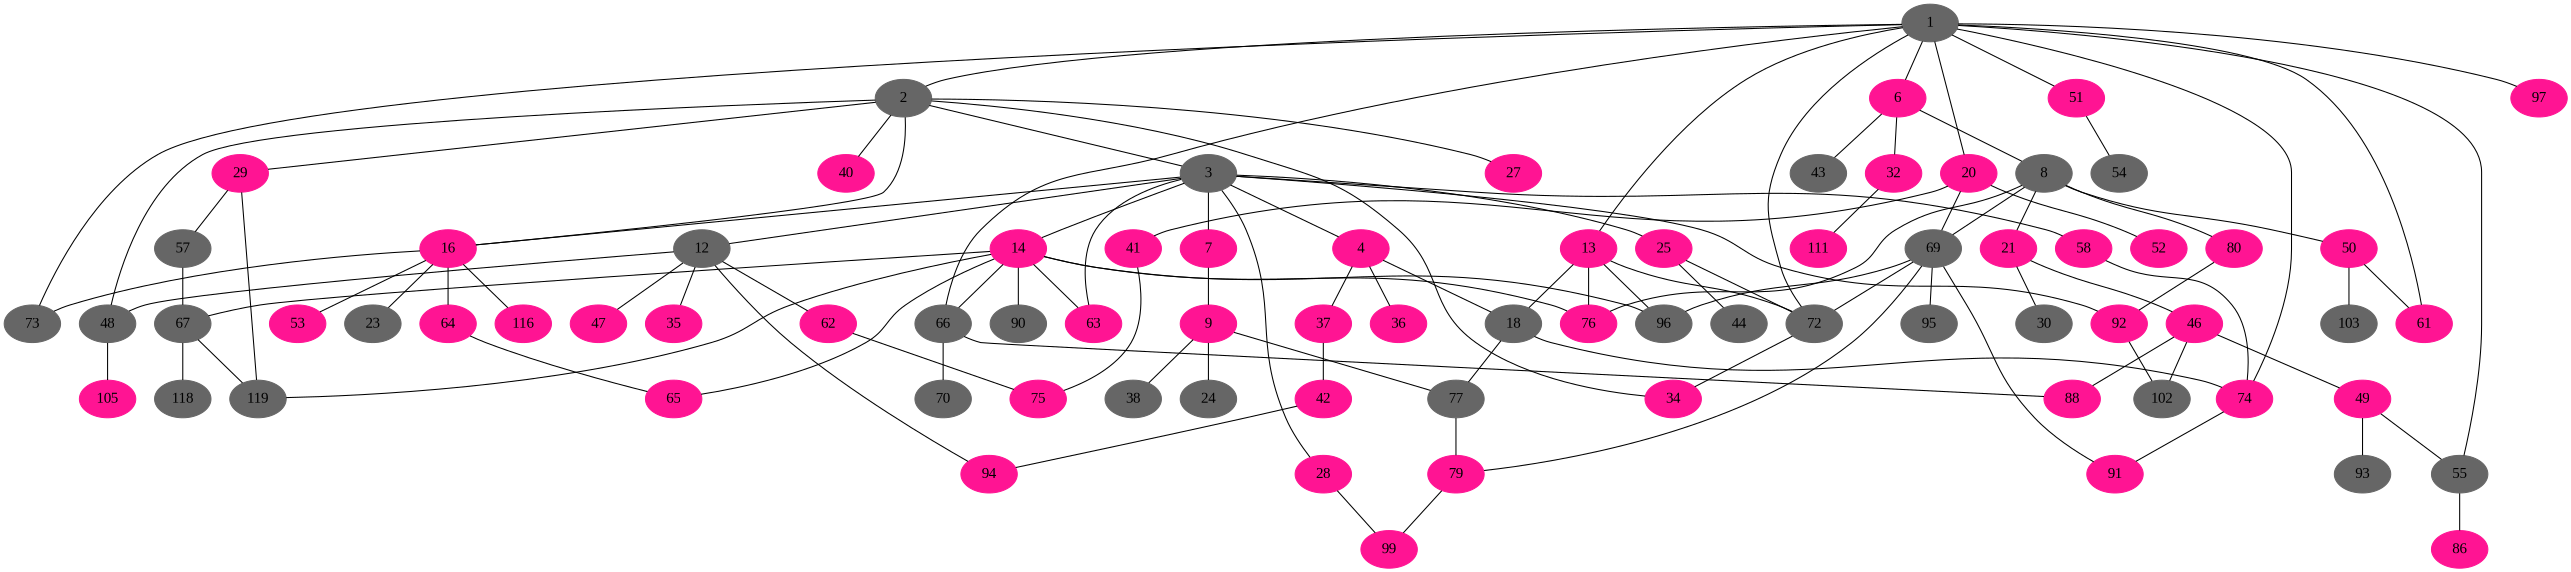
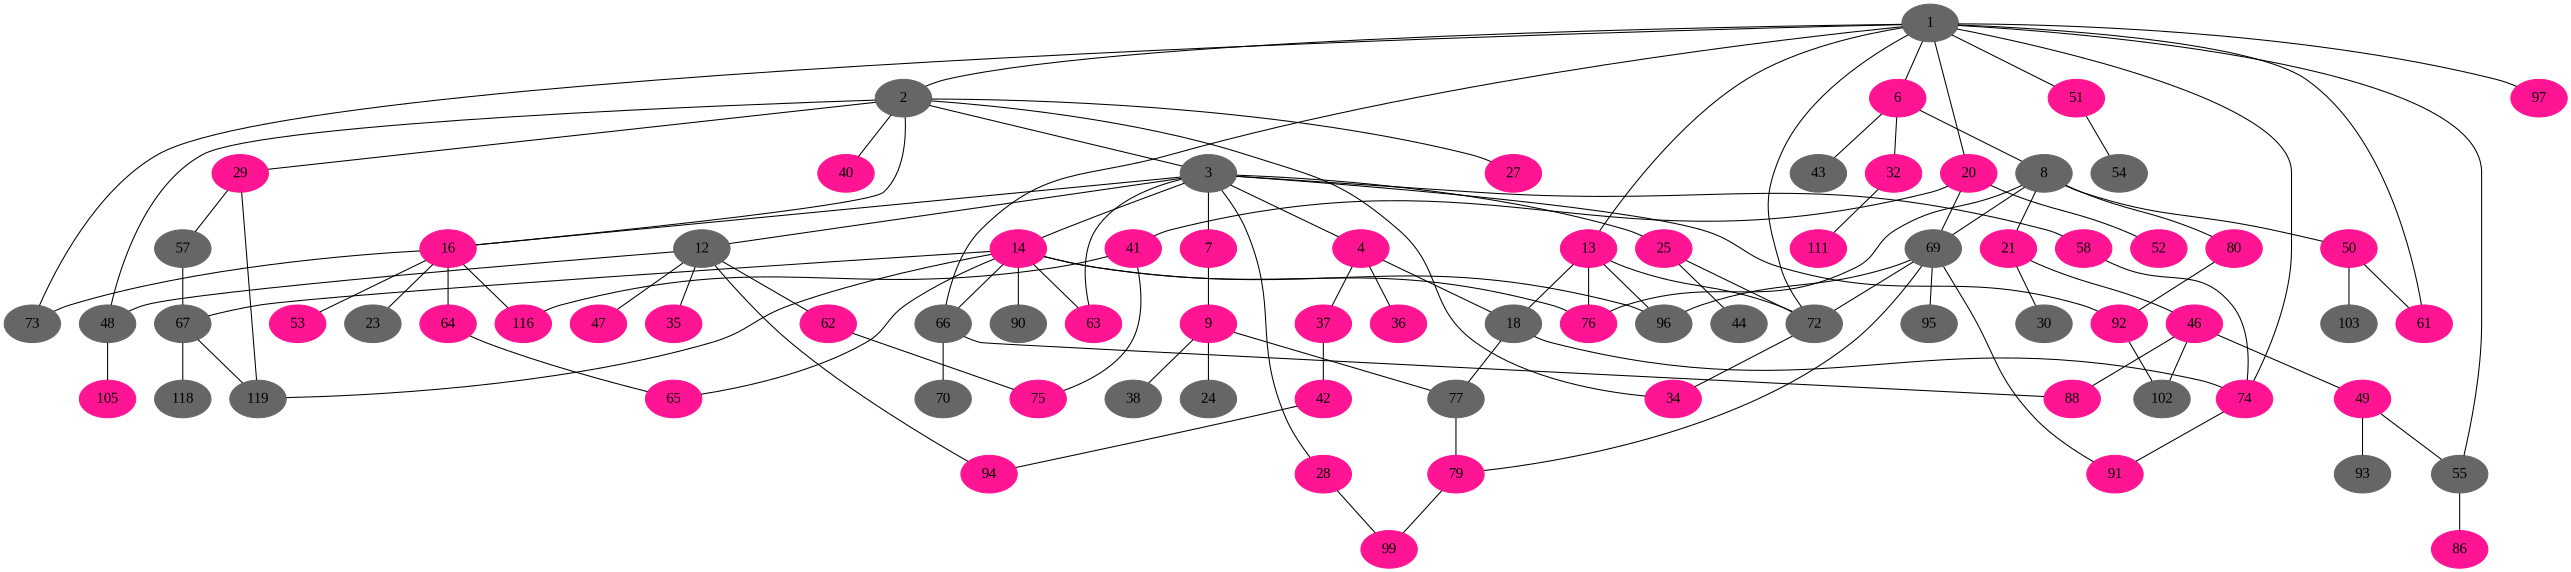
edge "41" -- "116": added
